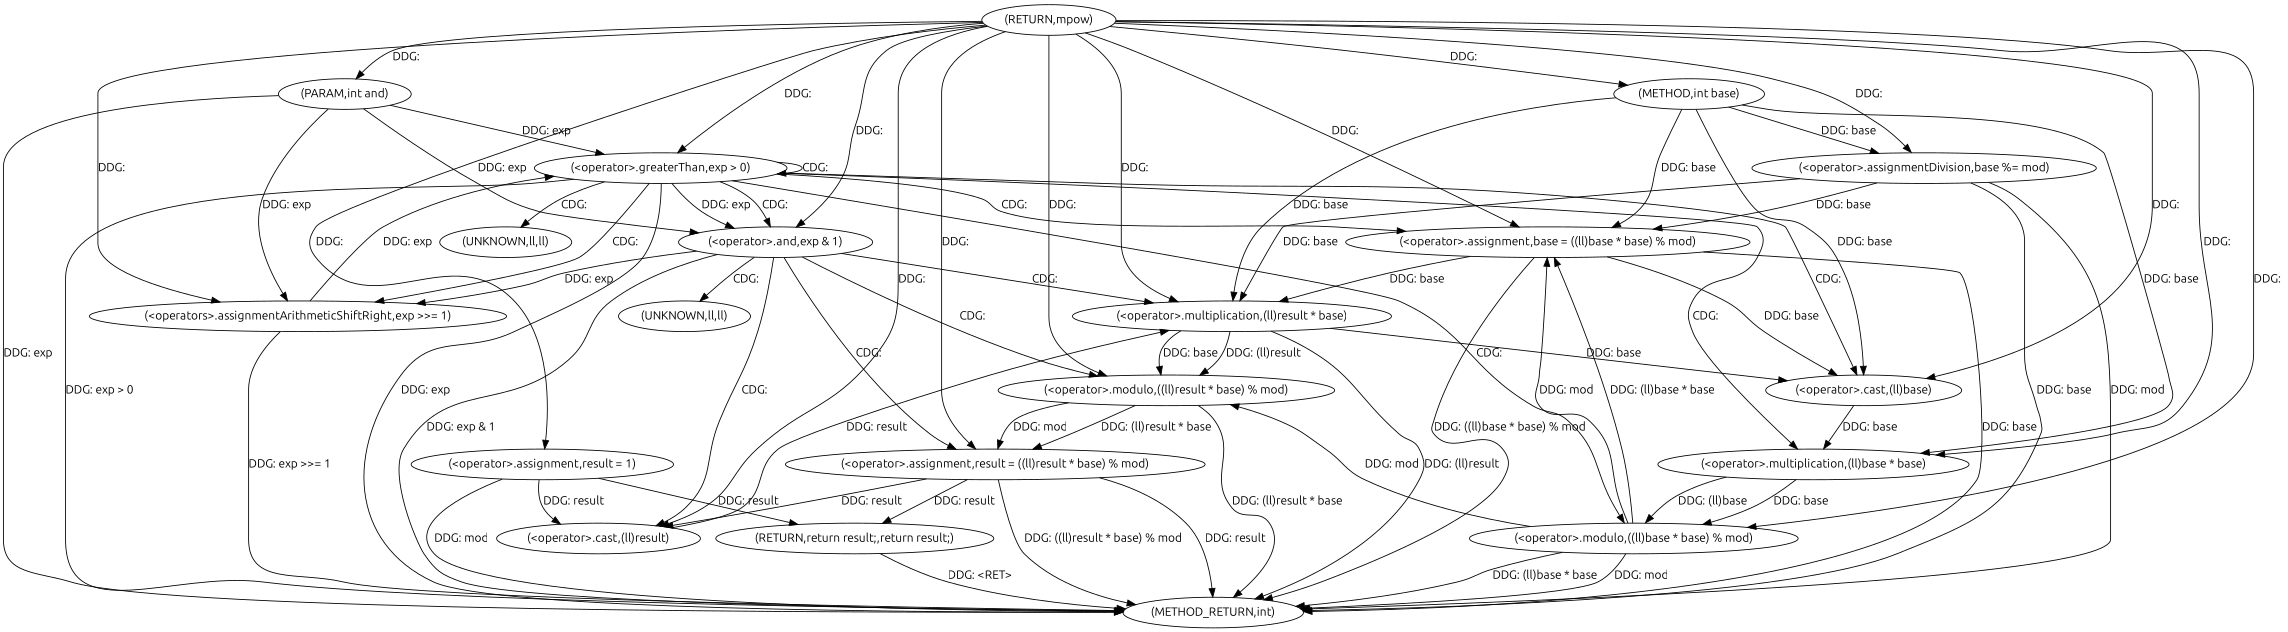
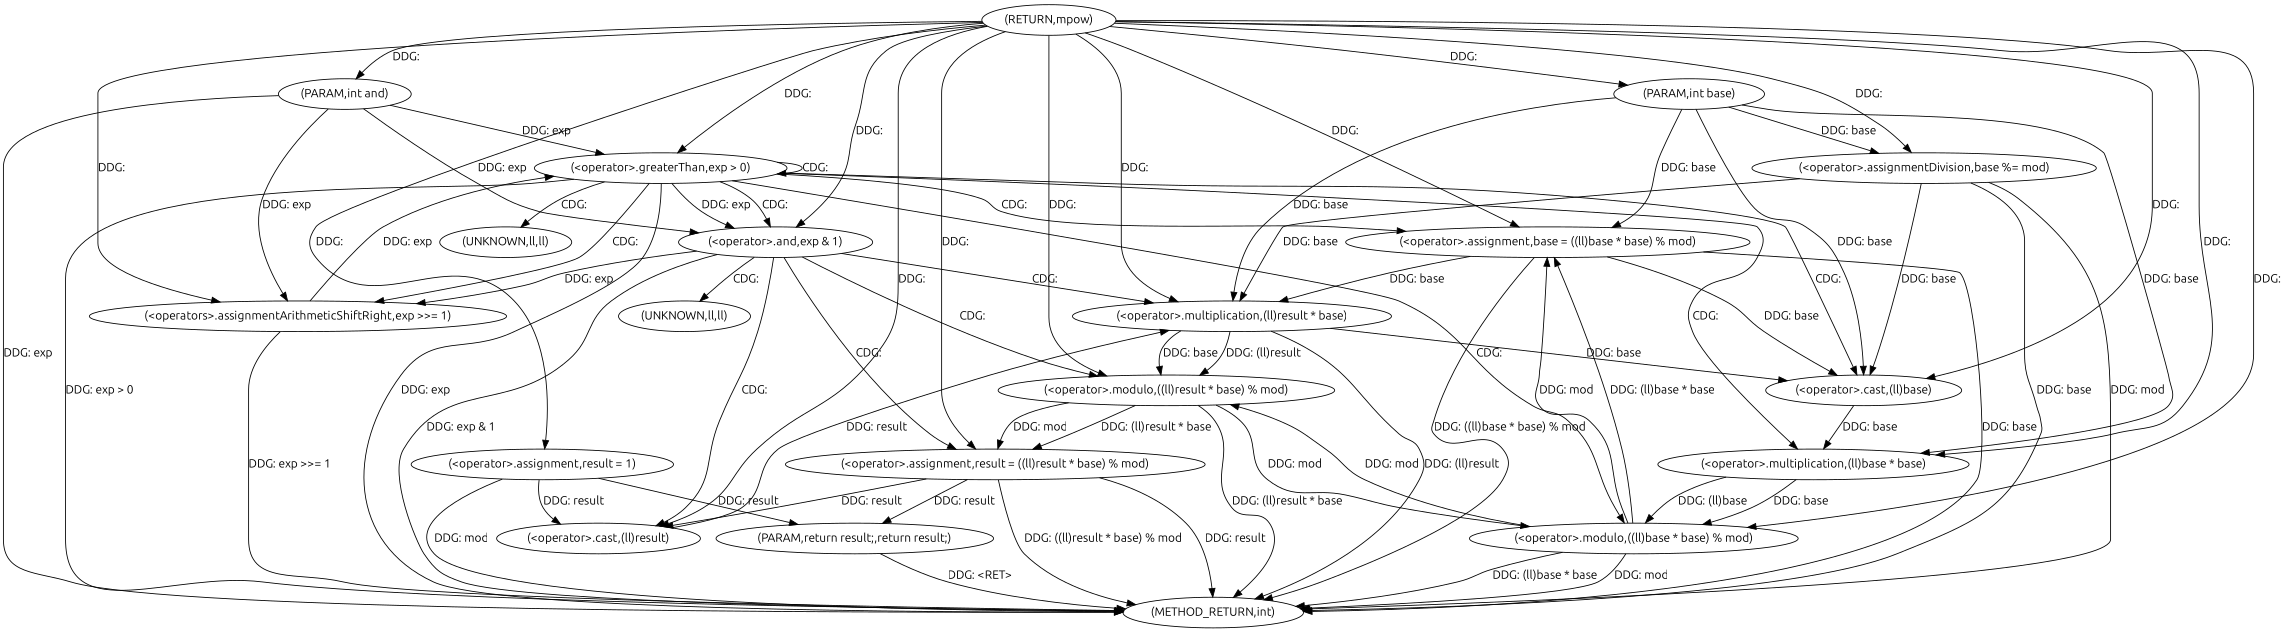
node "(METHOD,int base)": label "(METHOD,int base)" -> "(PARAM,int base)"
edge "(<operator>.assignmentDivision,base %= mod)" -> "(<operator>.assignment,base = ((ll)base * base) % mod)": now "(<operator>.assignmentDivision,base %= mod)" -> "(<operator>.cast,(ll)base)"
edge "(<operator>.modulo,((ll)result * base) % mod)" -> "(<operator>.modulo,((ll)base * base) % mod)": added, label "DDG: mod"
node "(RETURN,return result;,return result;)": label "(RETURN,return result;,return result;)" -> "(PARAM,return result;,return result;)"
